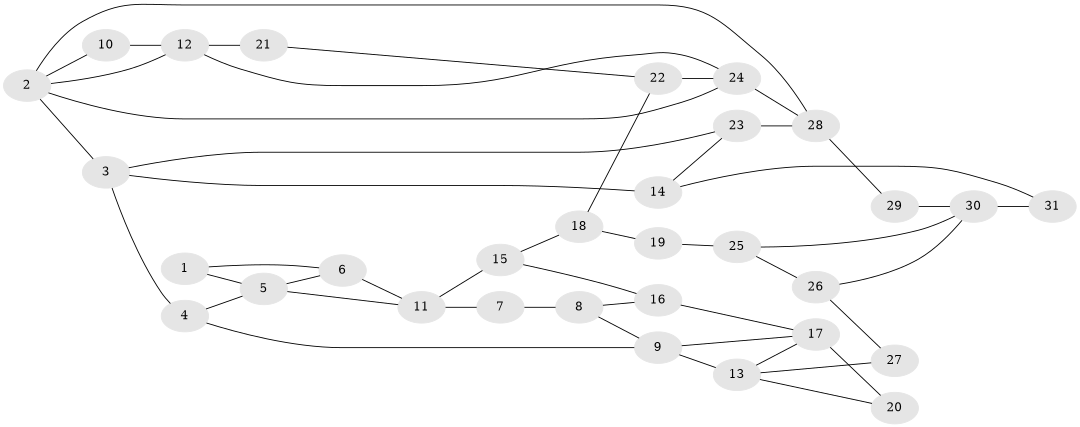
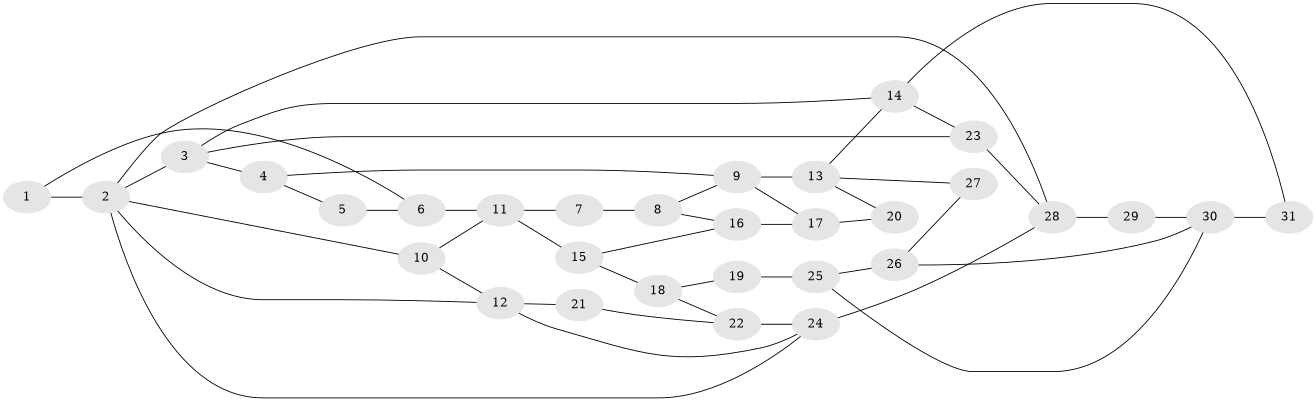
edge "1" -- "5": now "1" -- "2"
edge "5" -- "11": now "10" -- "11"
edge "17" -- "13": now "14" -- "13"
